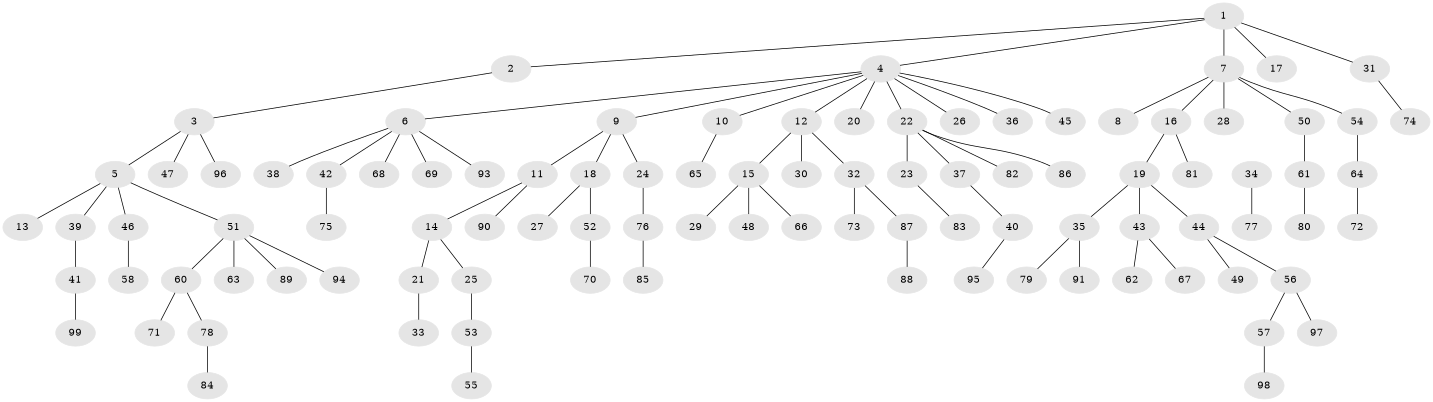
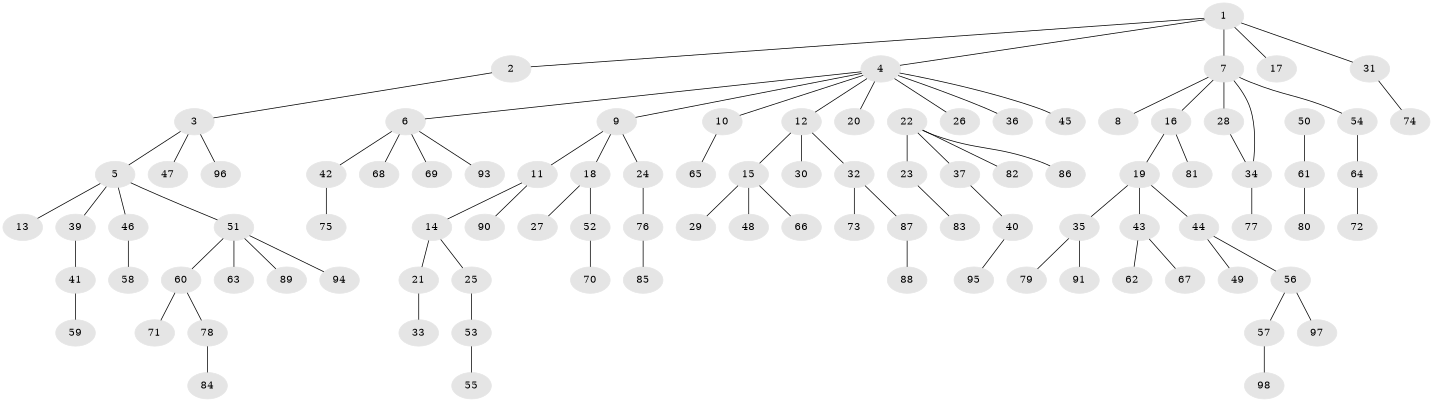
edge "4" -- "22": removed
edge "7" -- "50": now "7" -- "34"
edge "28" -- "34": added
node "38": removed
node "99": label "99" -> "59"
